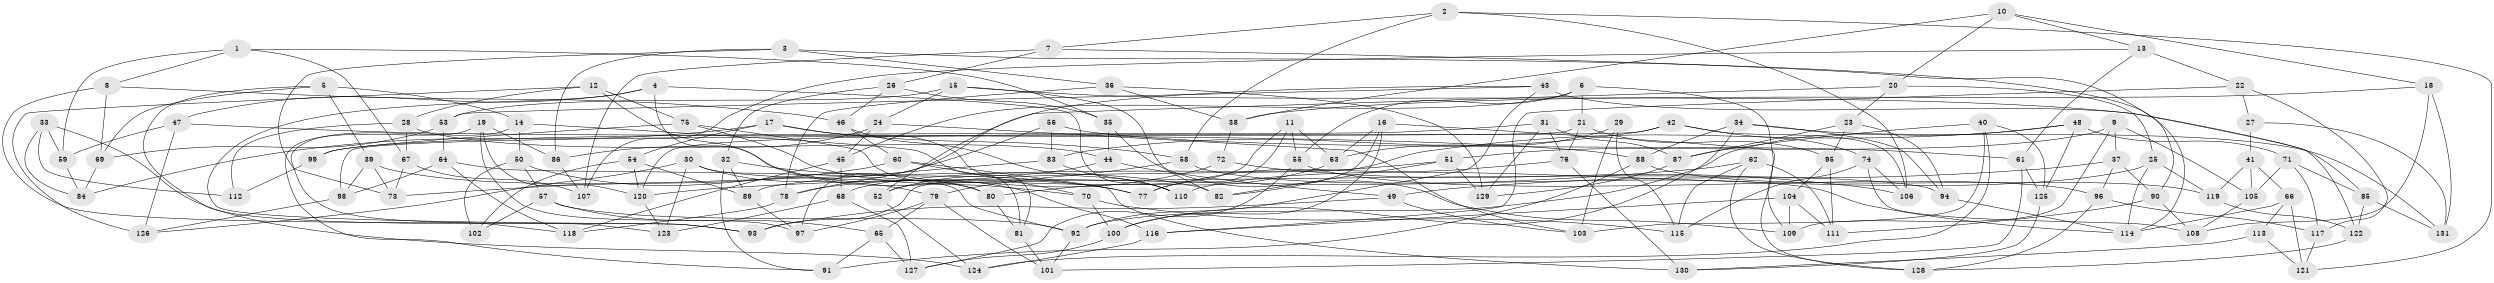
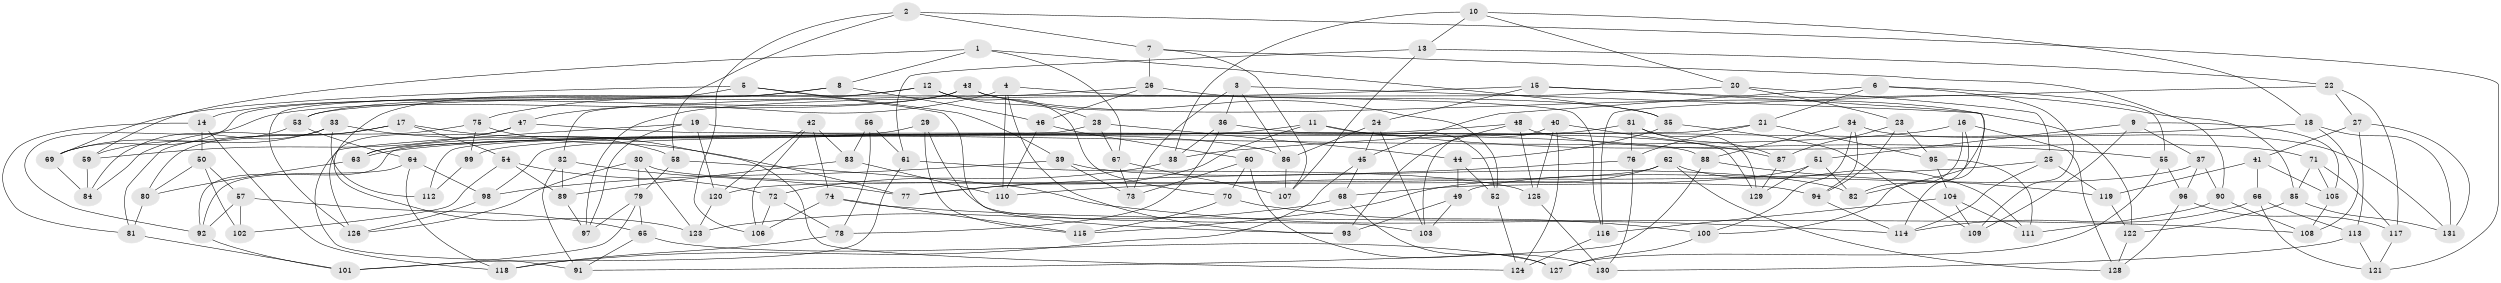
edge "54" -- "120": now "54" -- "72"
edge "27" -- "113": added
